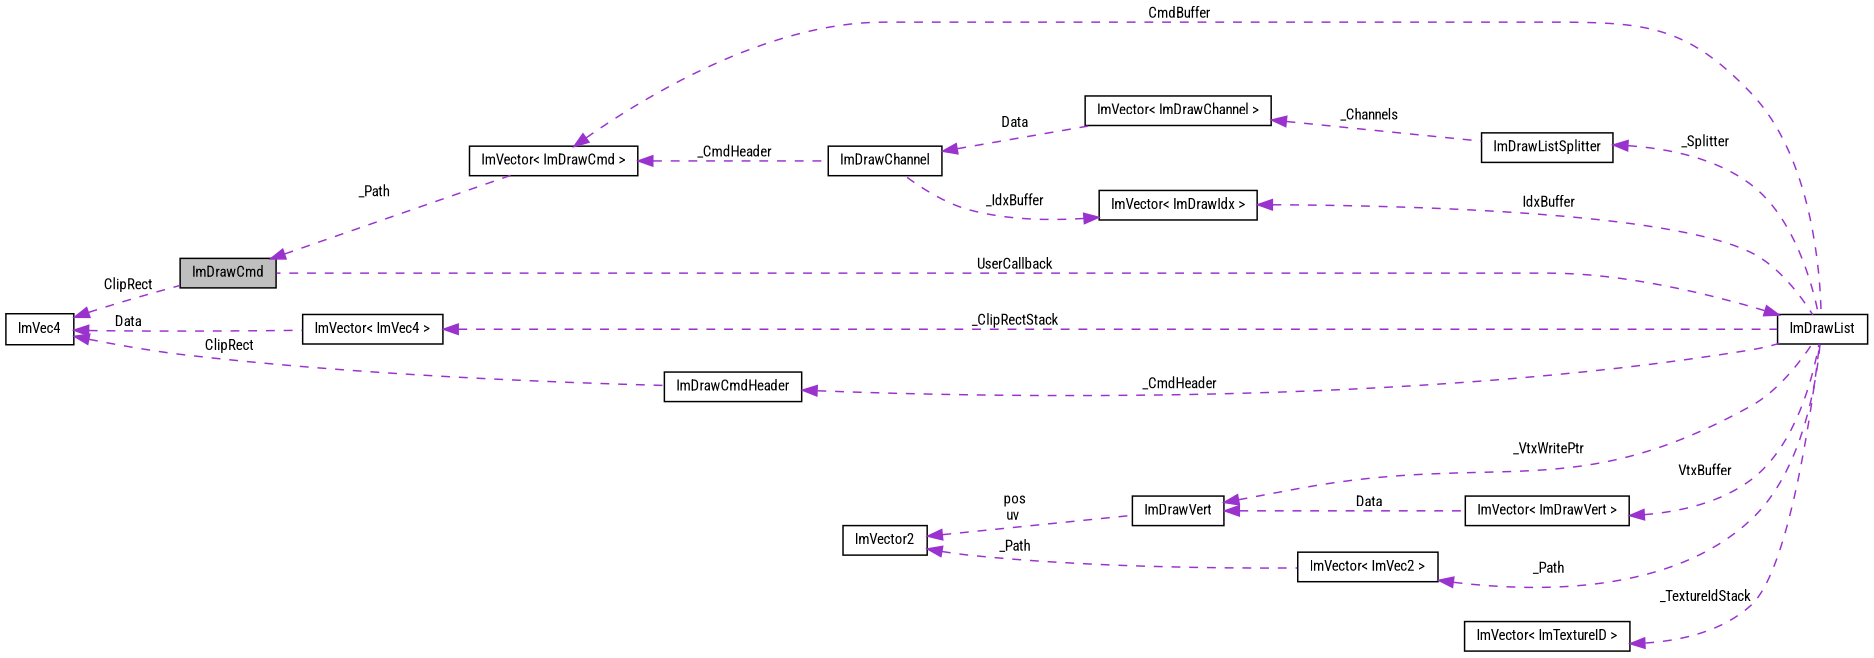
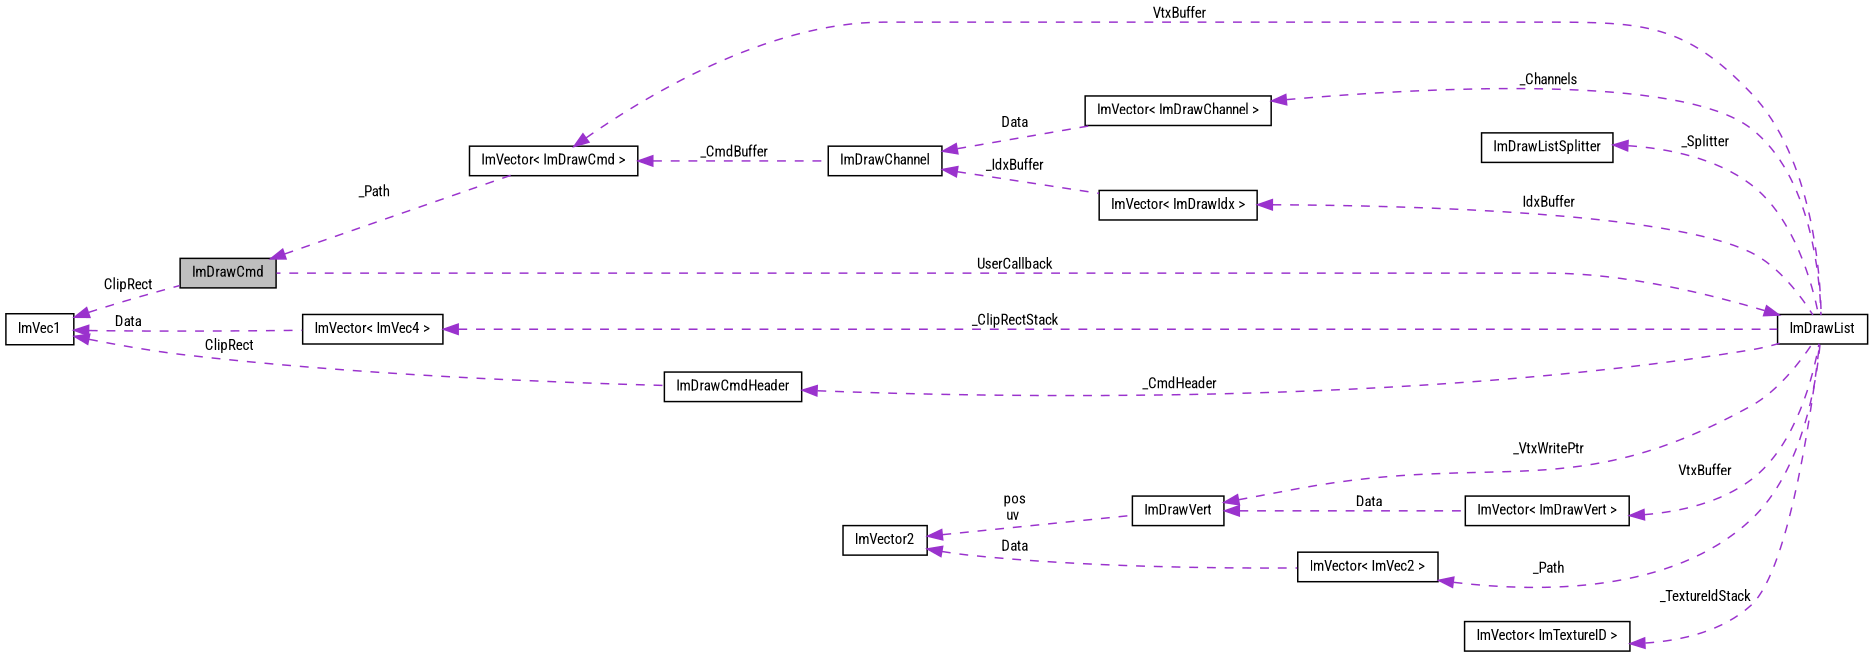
edge "ImDrawList" -> "ImVector< ImDrawCmd >": label " CmdBuffer" -> " VtxBuffer"
edge "ImDrawListSplitter" -> "ImVector< ImDrawChannel >": now "ImDrawList" -> "ImVector< ImDrawChannel >"
edge "ImDrawChannel" -> "ImVector< ImDrawCmd >": label " _CmdHeader" -> " _CmdBuffer"
edge "ImDrawChannel" -> "ImVector< ImDrawIdx >": reversed
node "ImVec4": label "ImVec4" -> "ImVec1"
edge "ImVector< ImVec2 >" -> "ImVector2": label " _Path" -> " Data"
